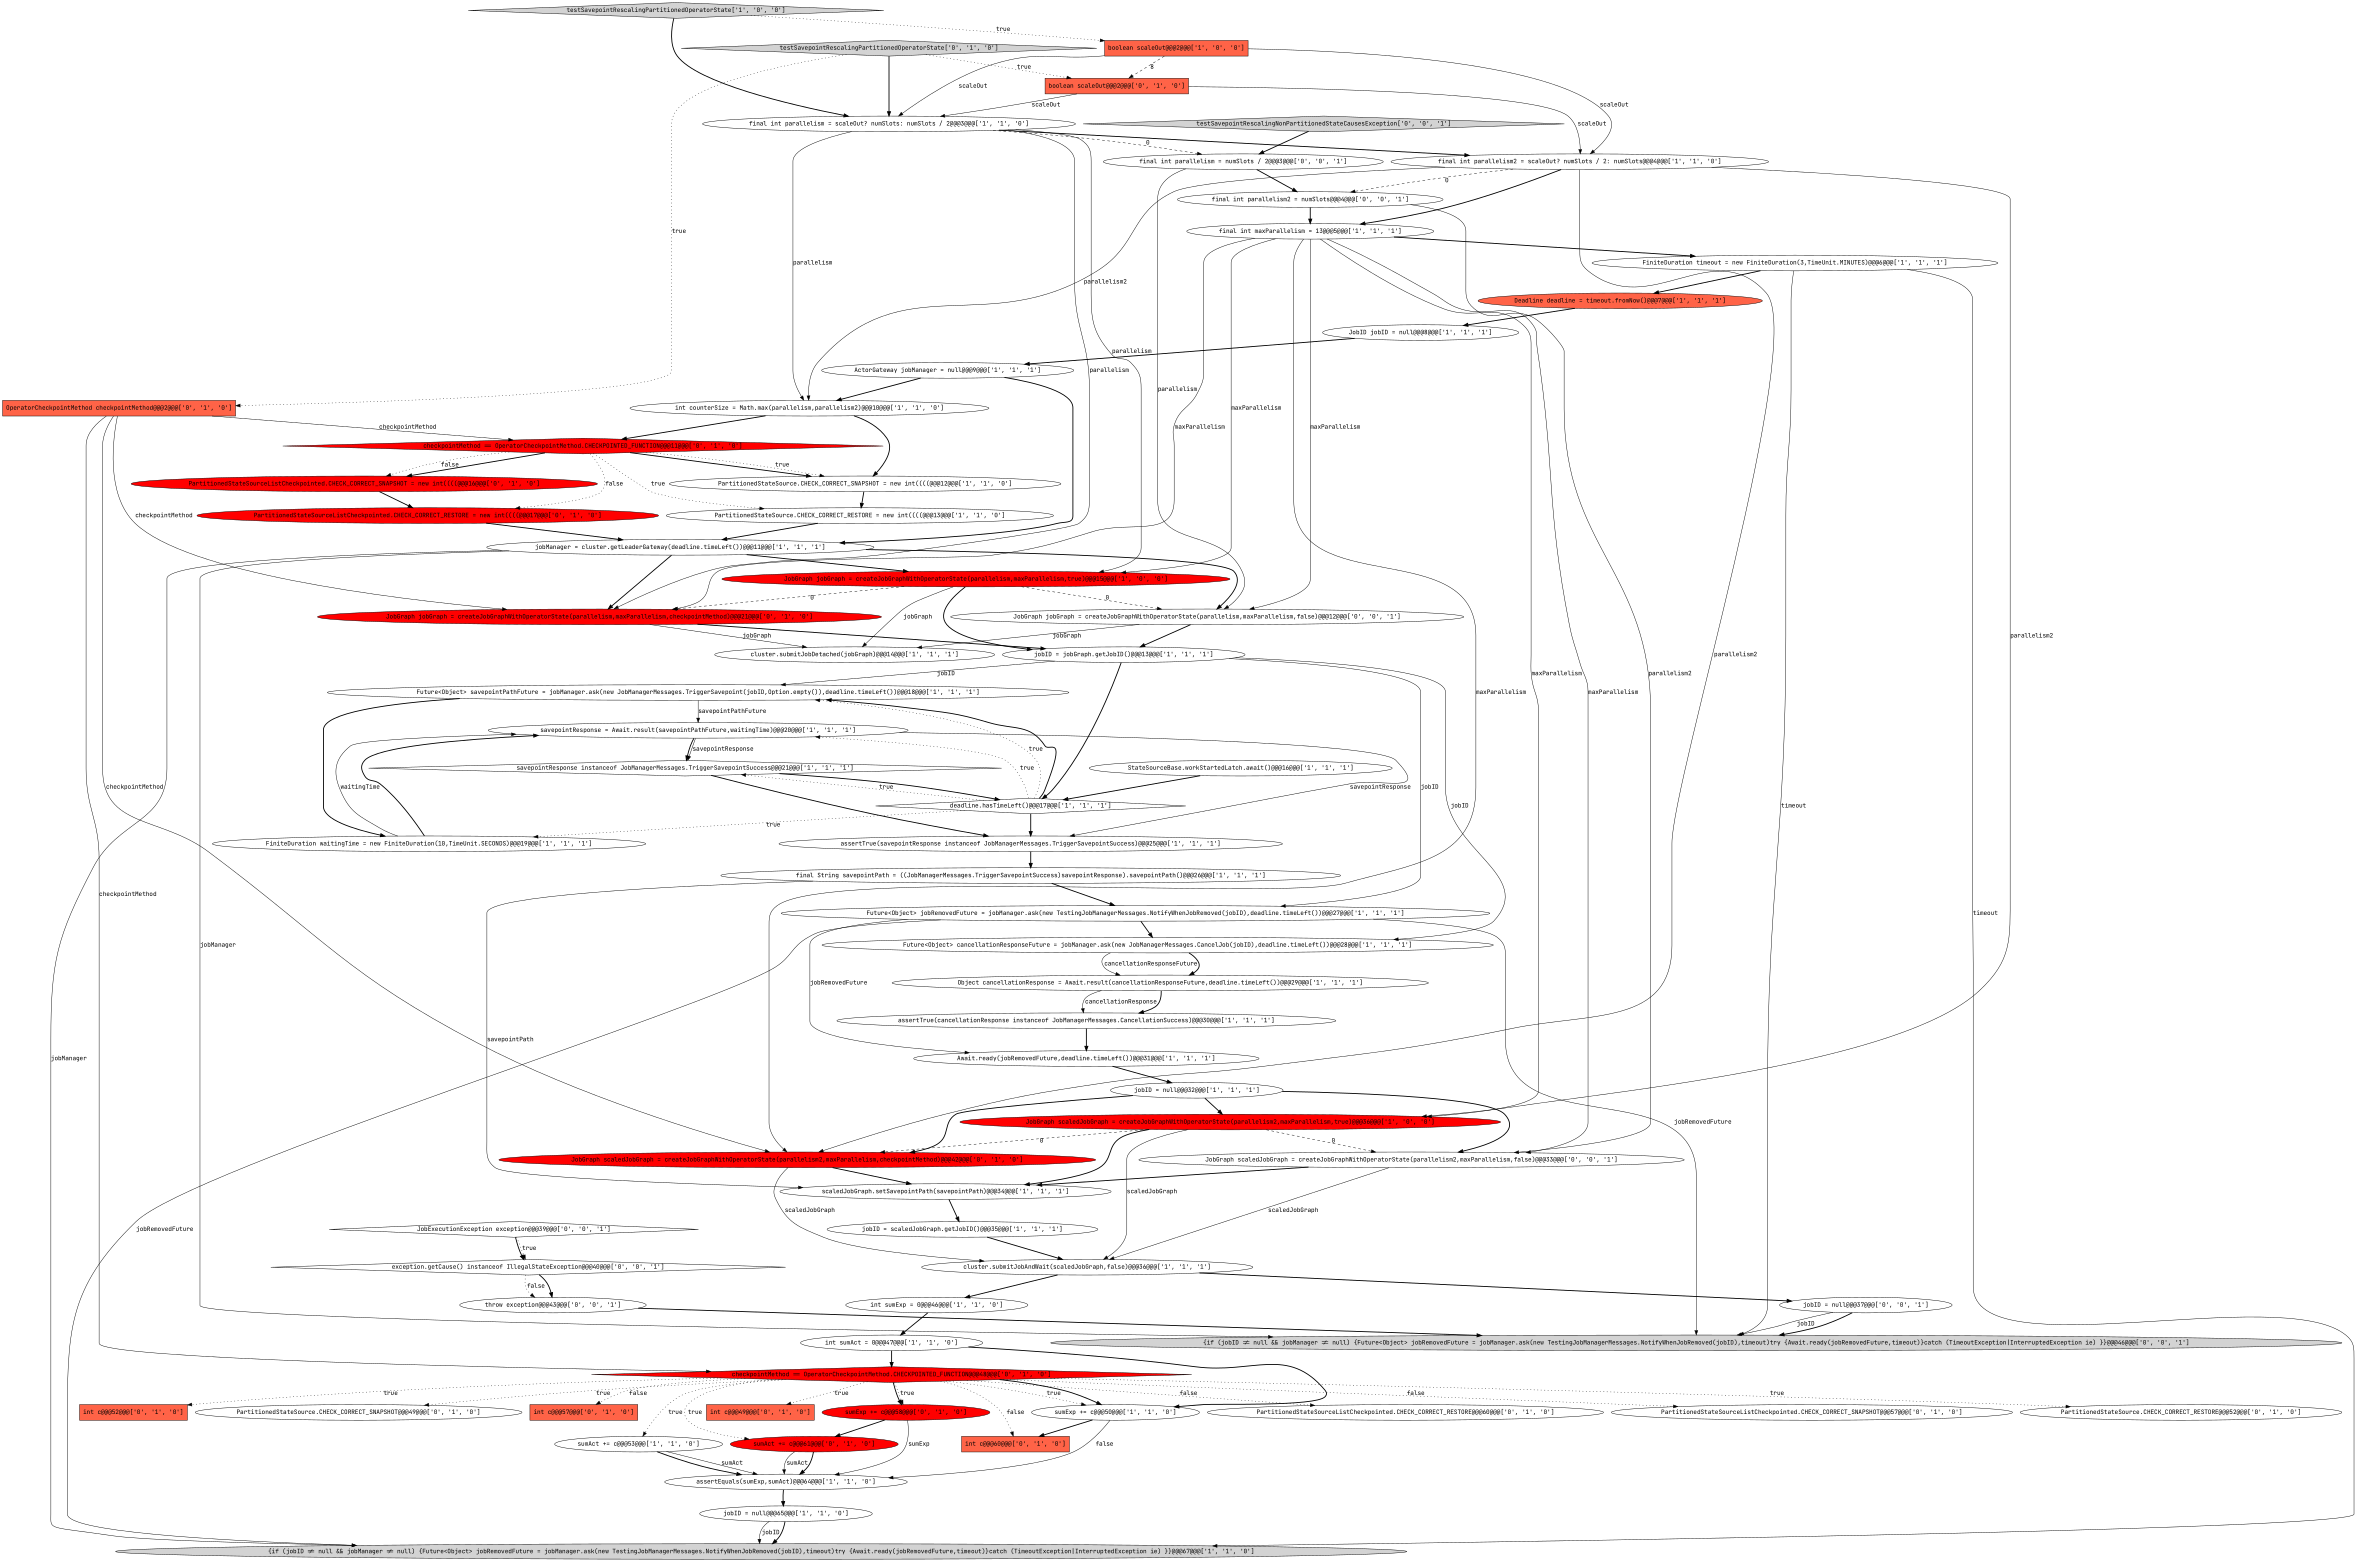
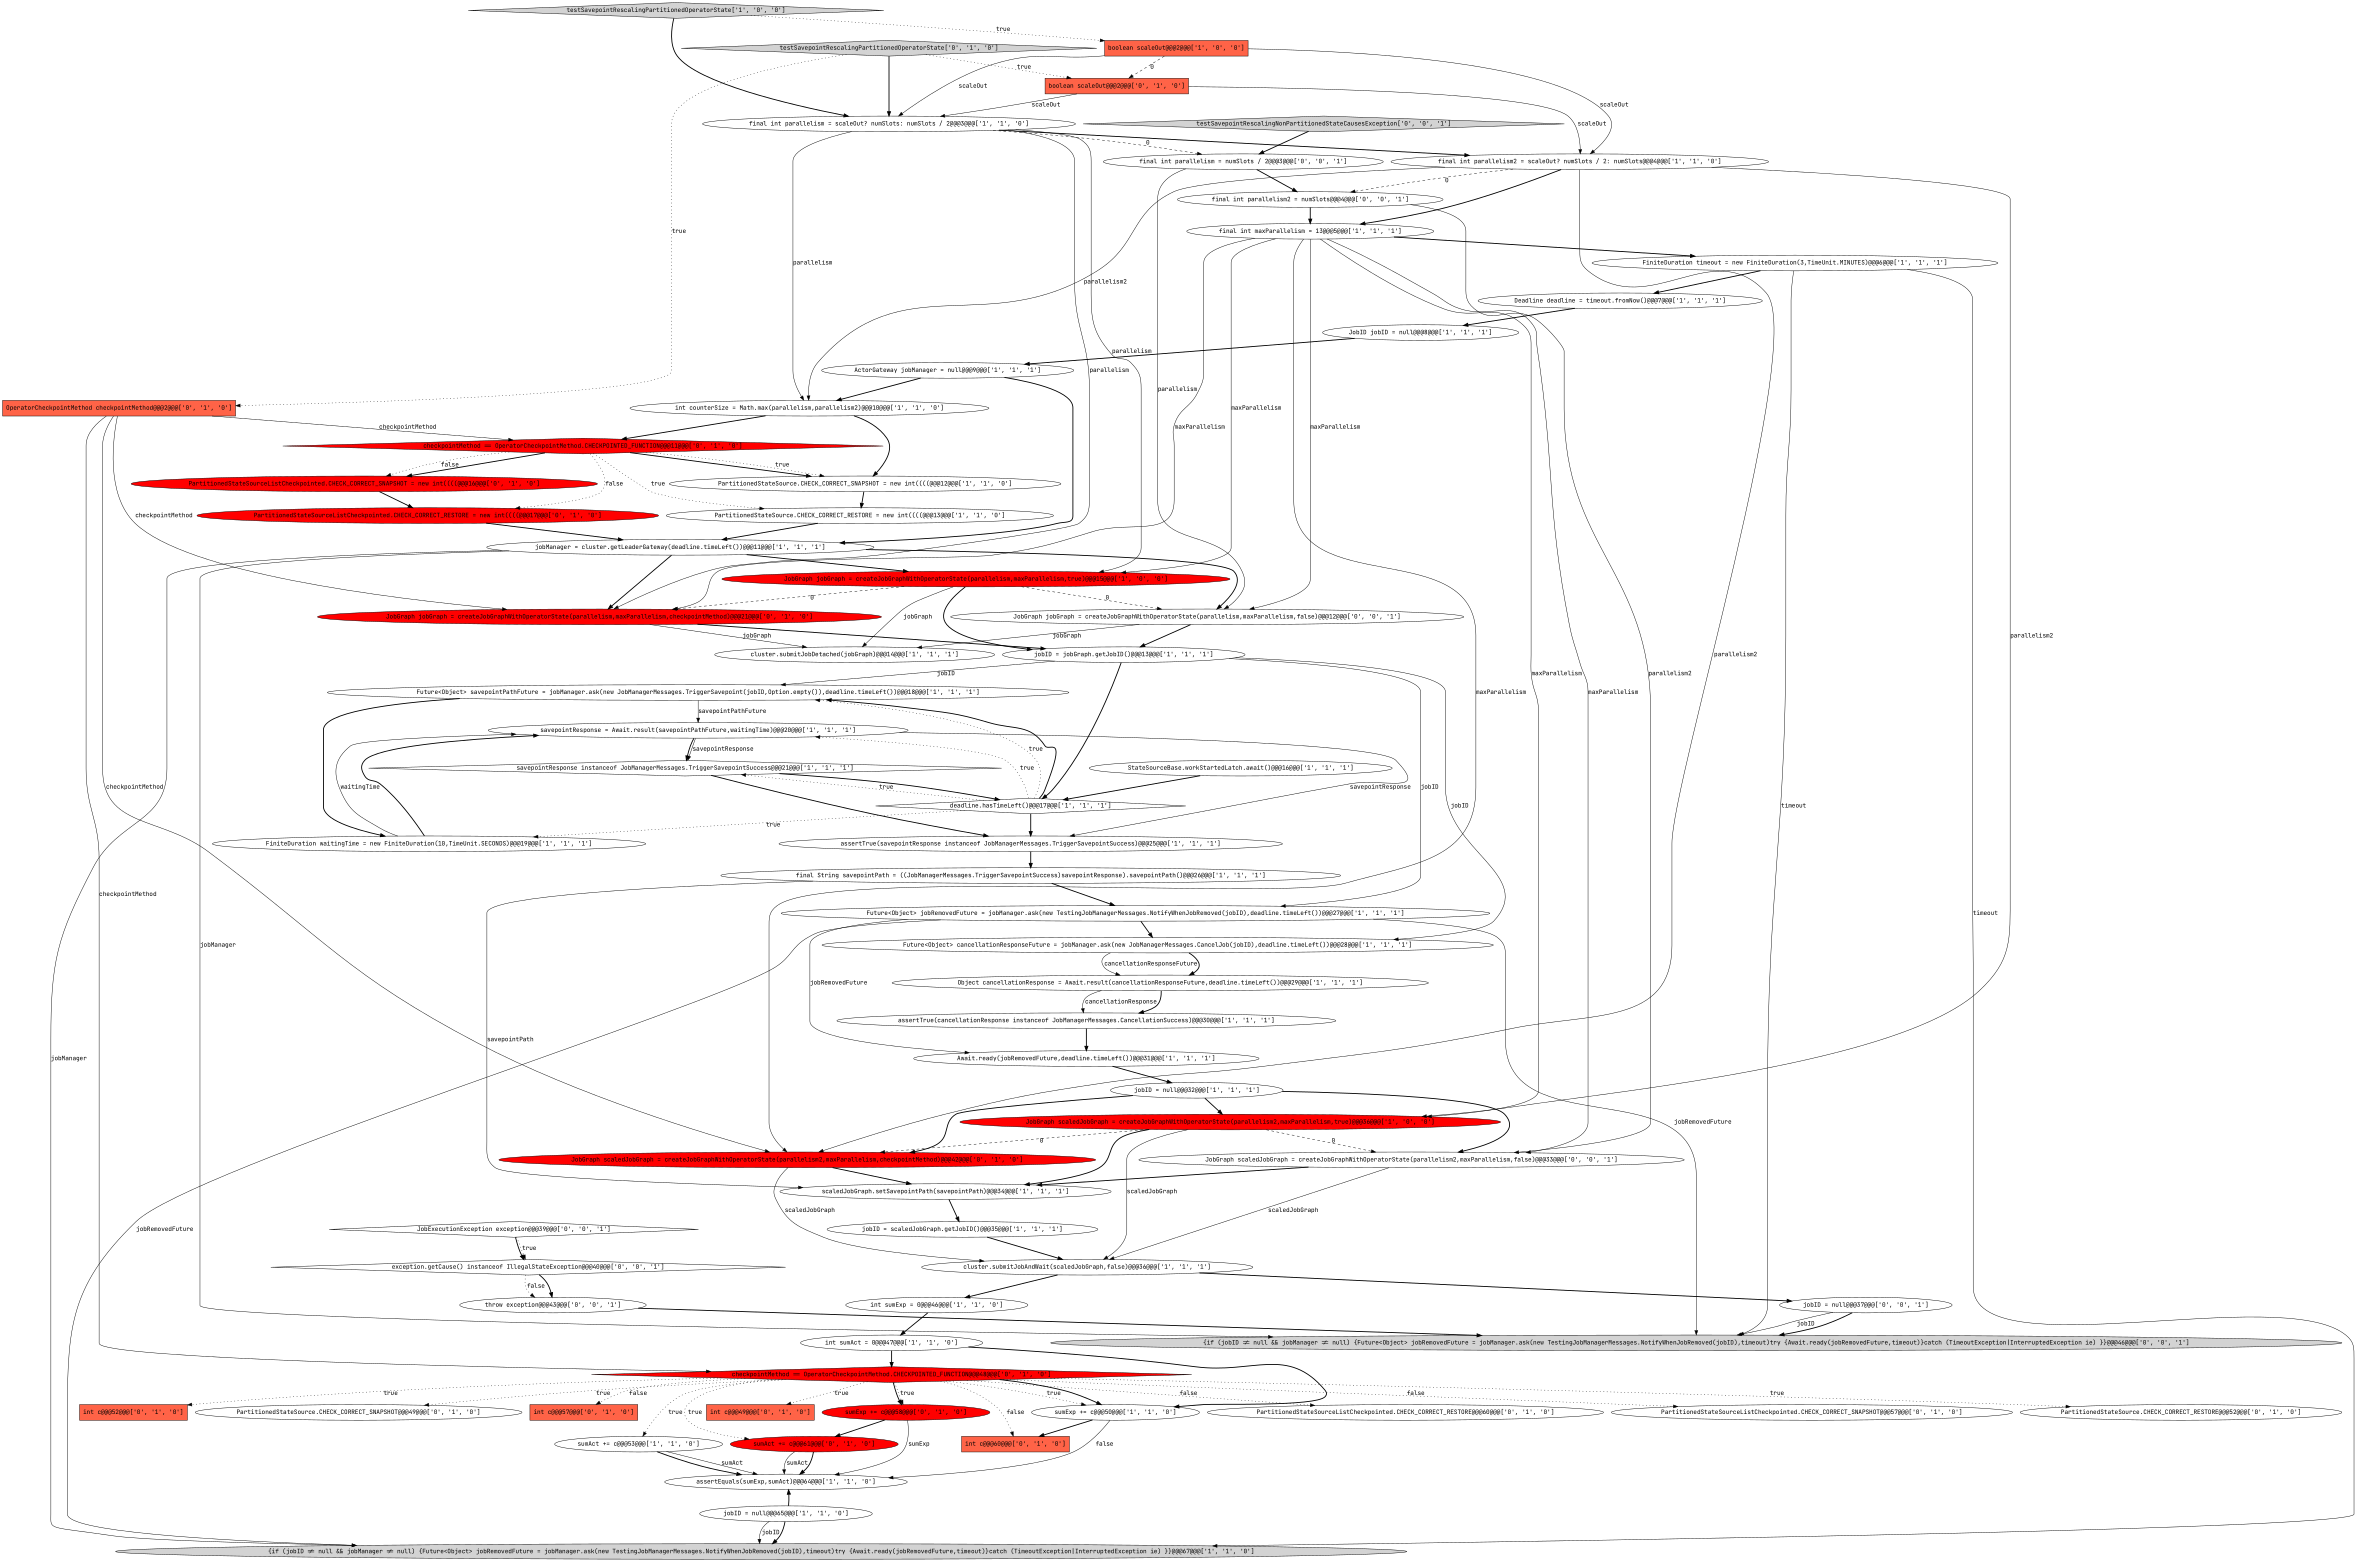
edge "boolean scaleOut@@@2@@@['1', '0', '0']" -> "boolean scaleOut@@@2@@@['0', '1', '0']": label "8" -> "0"
node "Deadline deadline = timeout.fromNow()@@@7@@@['1', '1', '1']": fillcolor tomato -> white
edge "assertEquals(sumExp,sumAct)@@@64@@@['1', '1', '0']" -> "jobID = null@@@65@@@['1', '1', '0']": reversed
